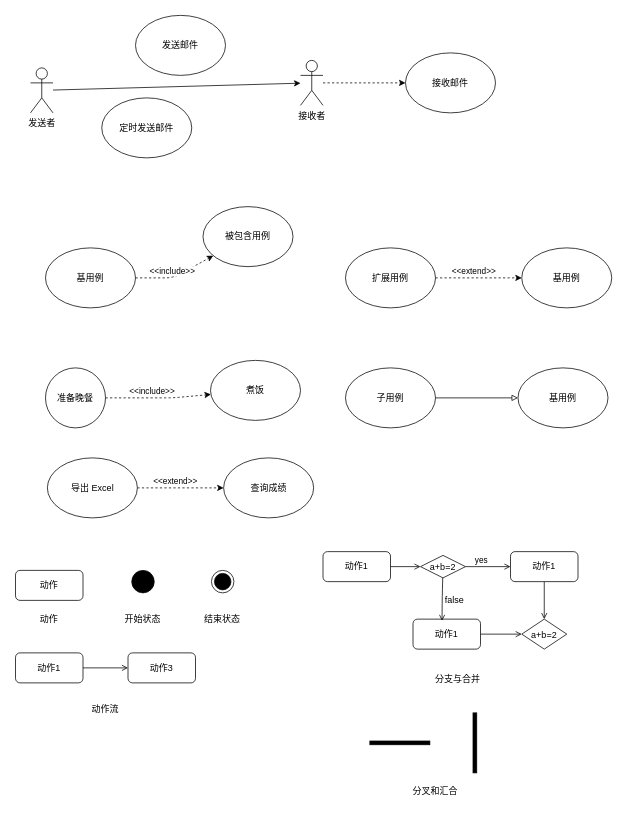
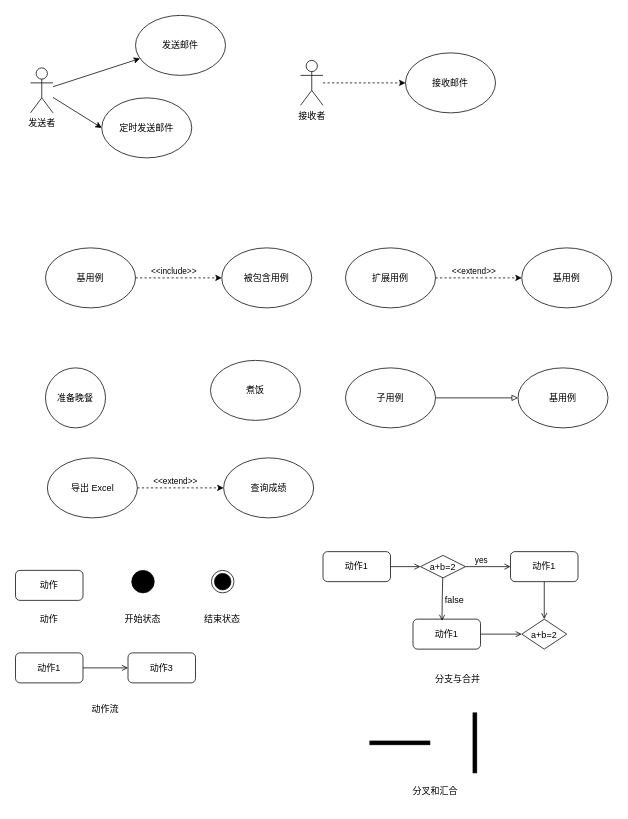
edge "发送者" -> "接收者": now "发送者" -> "发送邮件"
edge "发送者" -> "定时发送邮件": added
node "被包含用例": moved (248, 237) -> (267, 278)
edge "准备晚餐" -> "煮饭": removed, label "<<include>>"
